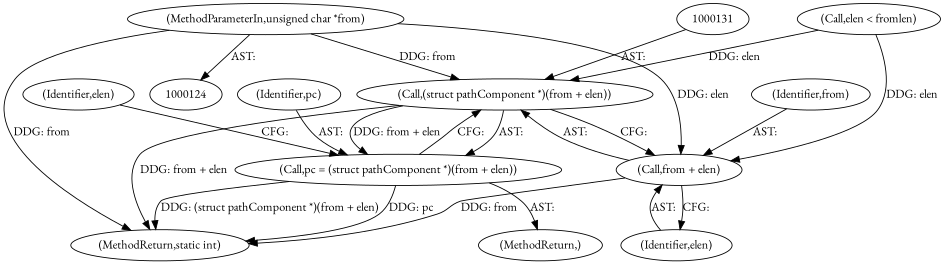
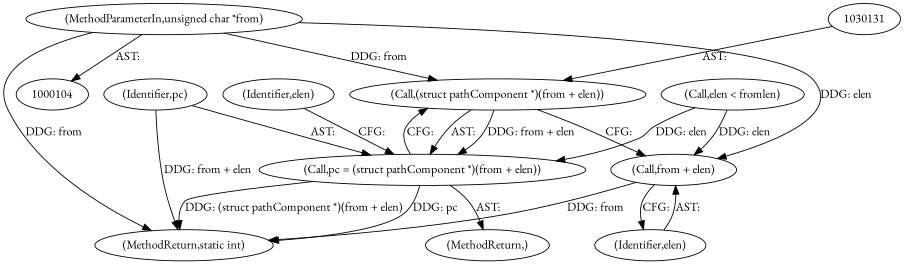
node "1000131": label "1000131" -> "1030131"
edge "(Call,elen < fromlen)" -> "(Call,(struct pathComponent *)(from + elen))": now "(Call,elen < fromlen)" -> "(Call,pc = (struct pathComponent *)(from + elen))"
node "1000124": label "1000124" -> "1000104"
node "(Identifier,from)": removed
edge "(Call,(struct pathComponent *)(from + elen))" -> "(MethodReturn,static int)": now "(Identifier,pc)" -> "(MethodReturn,static int)"
edge "(Call,from + elen)" -> "(Call,(struct pathComponent *)(from + elen))": removed, label "AST:"
